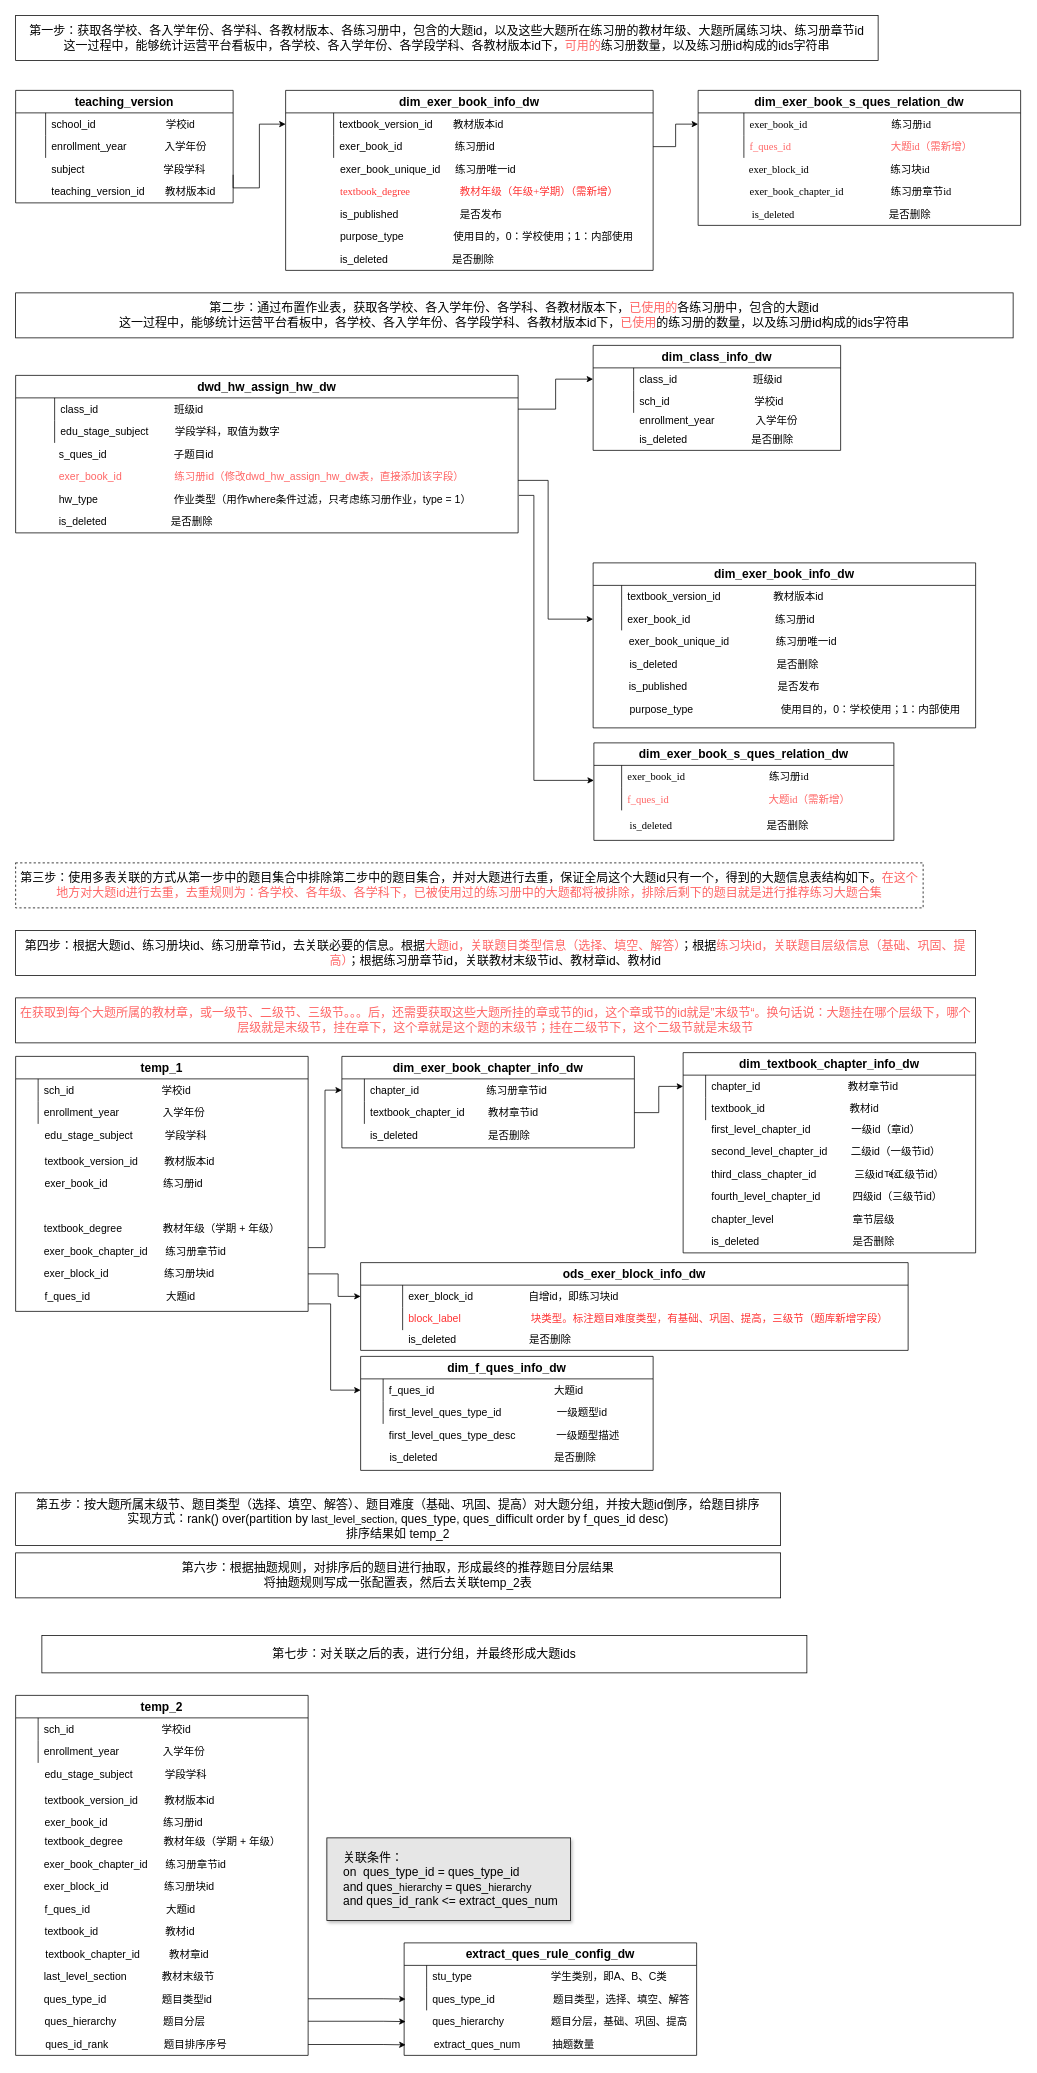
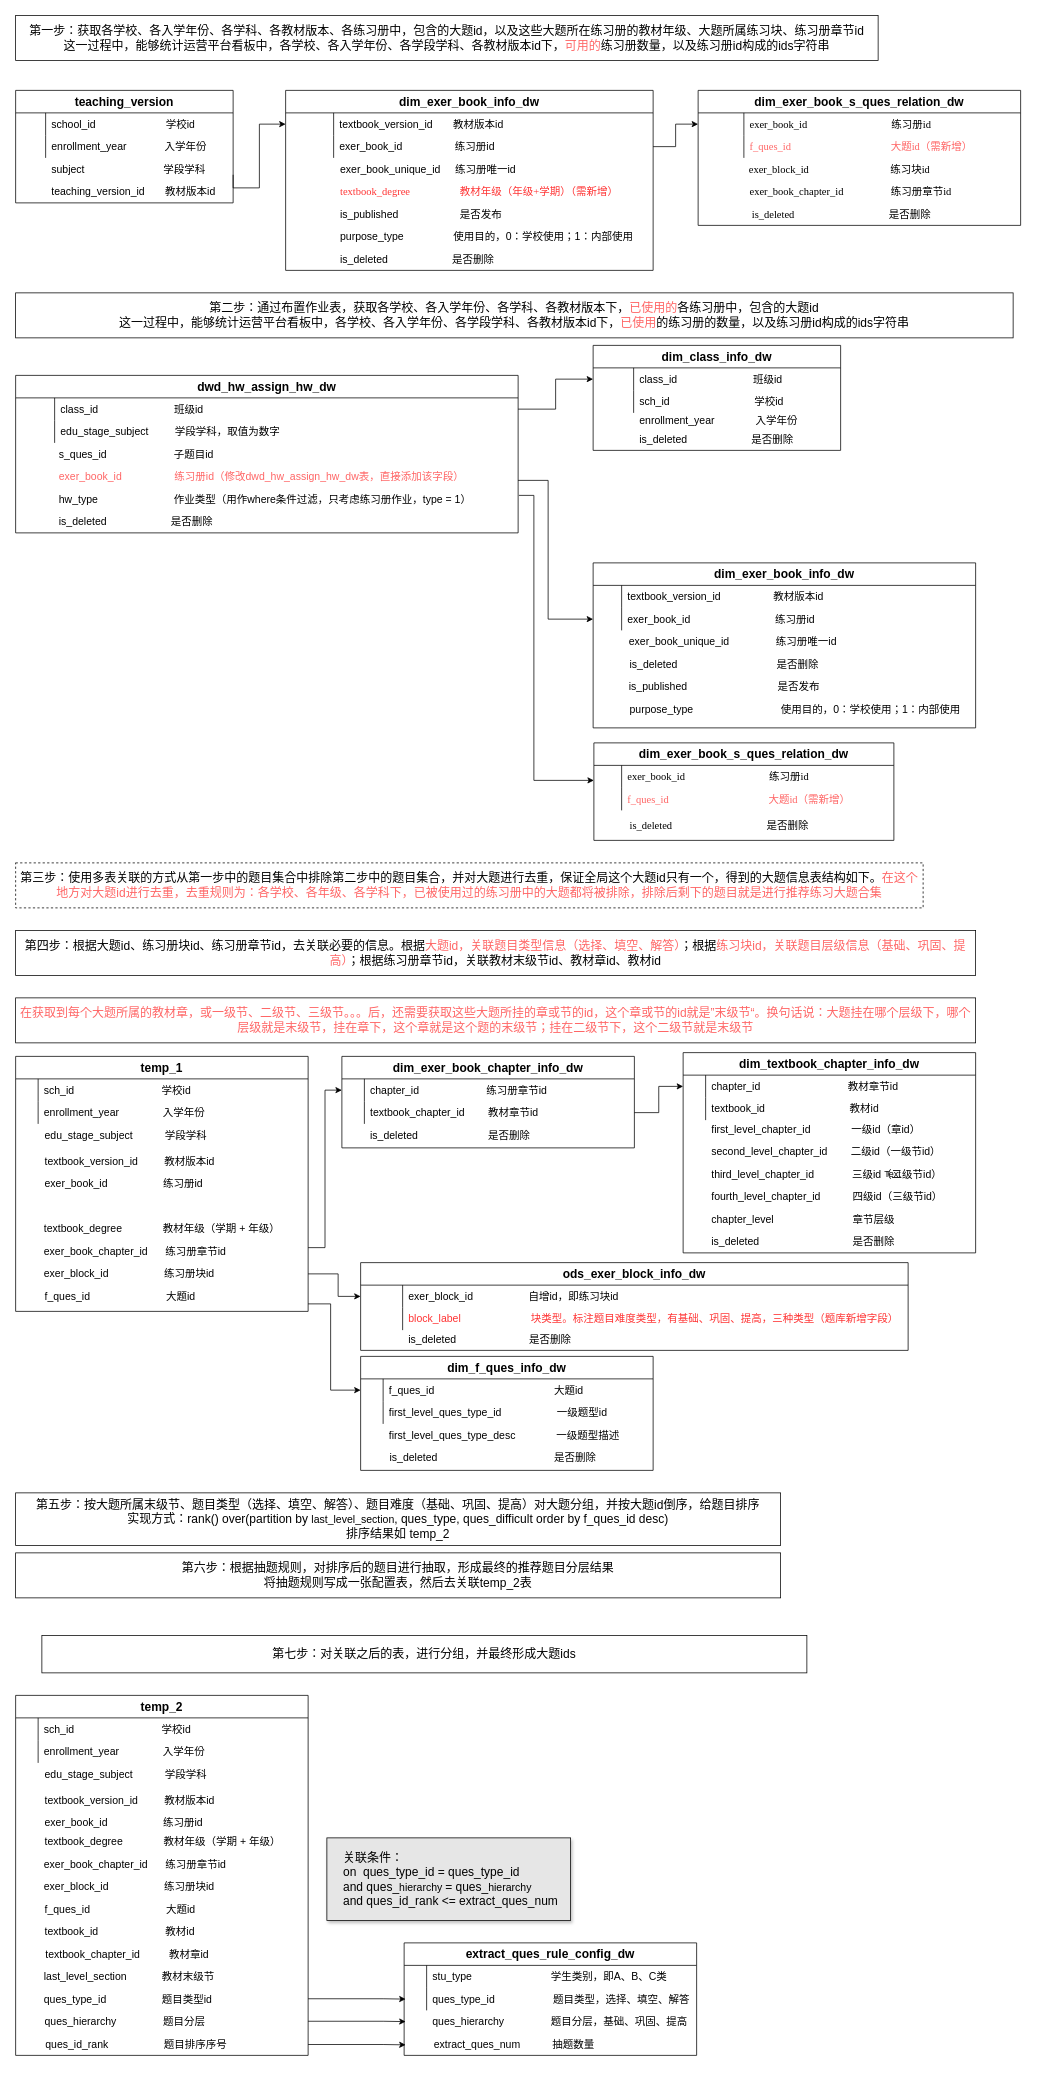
node "third_class_chapter_id 三级id（二级节id）": label "third_class_chapter_id 三级id（二级节id）" -> "third_level_chapter_id 三级id（二级节id）"
node "block_label 块类型。标注题目难度类型，有基础、巩固、提高，三级节（题库新增字段）": label "block_label 块类型。标注题目难度类型，有基础、巩固、提高，三级节（题库新增字段）" -> "block_label 块类型。标注题目难度类型，有基础、巩固、提高，三种类型（题库新增字段）"
